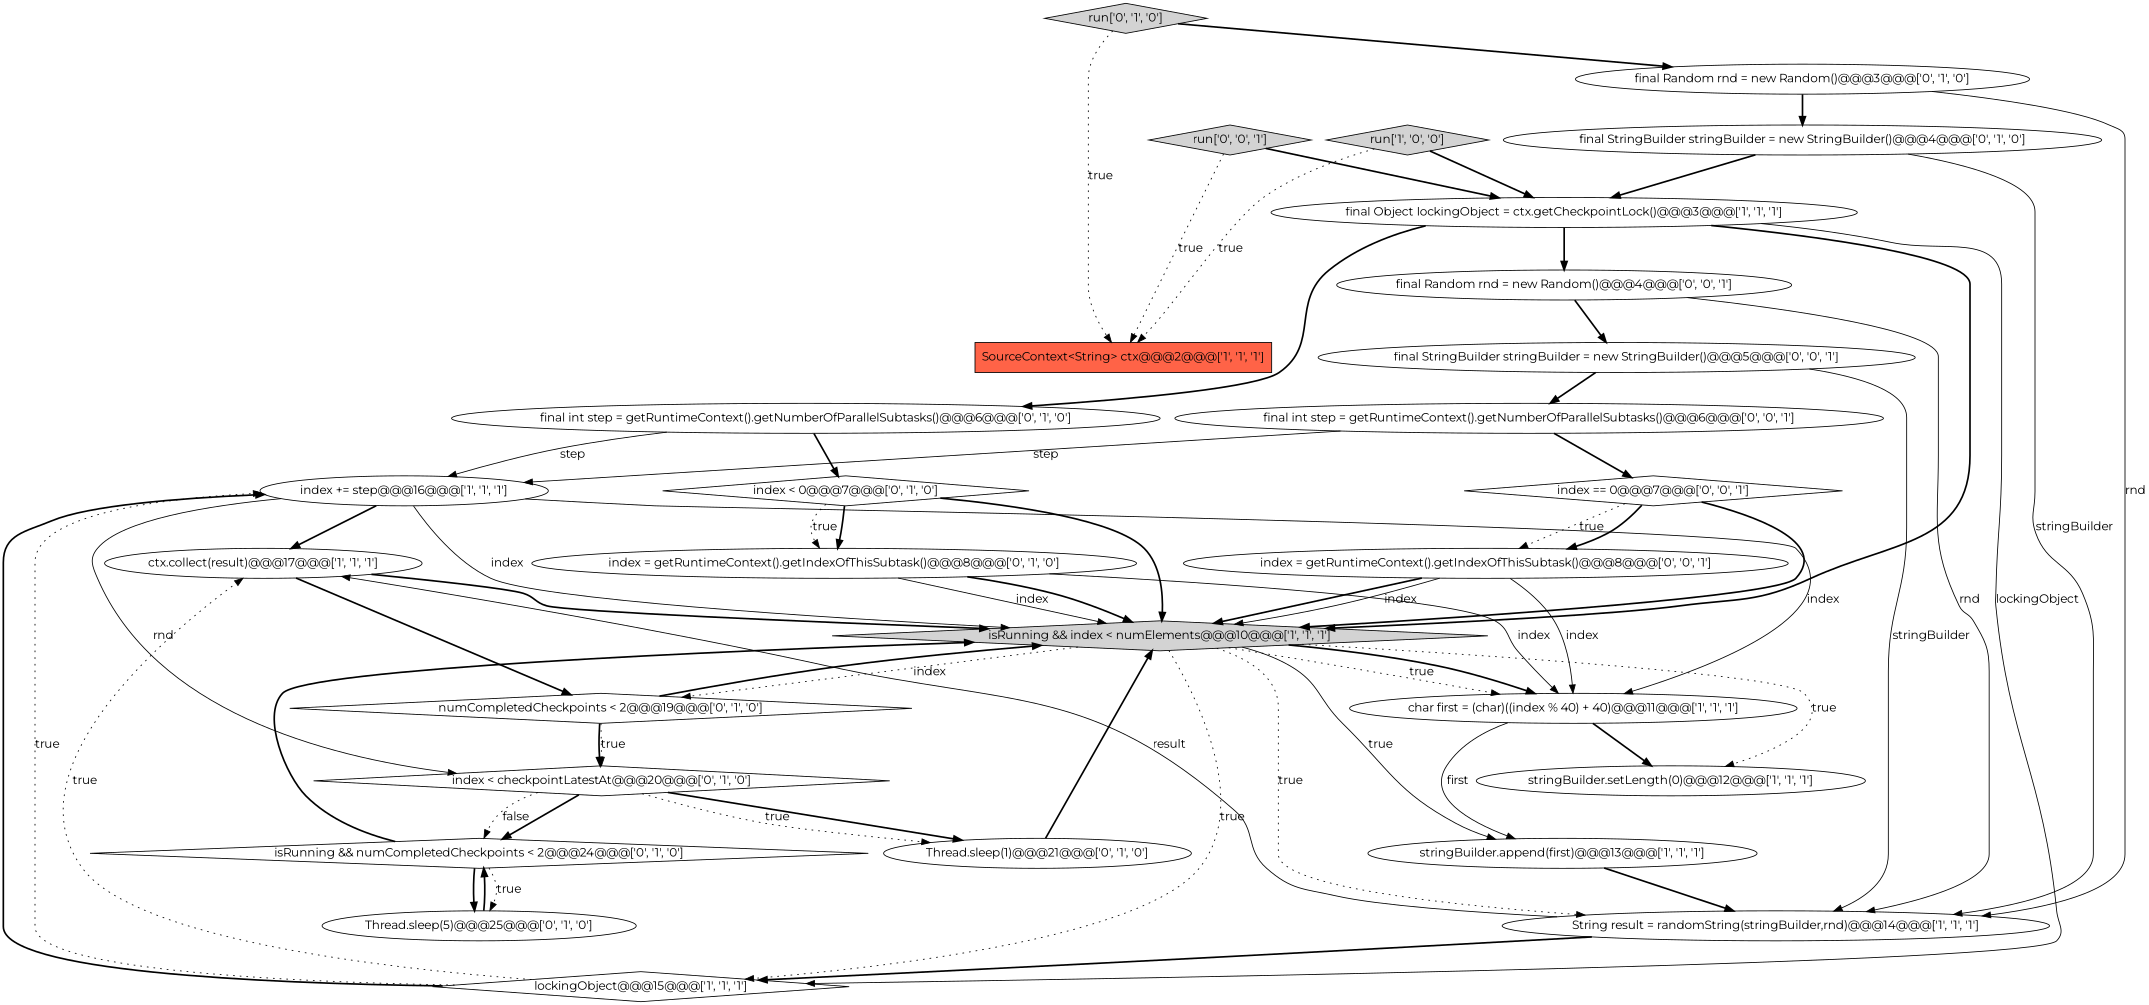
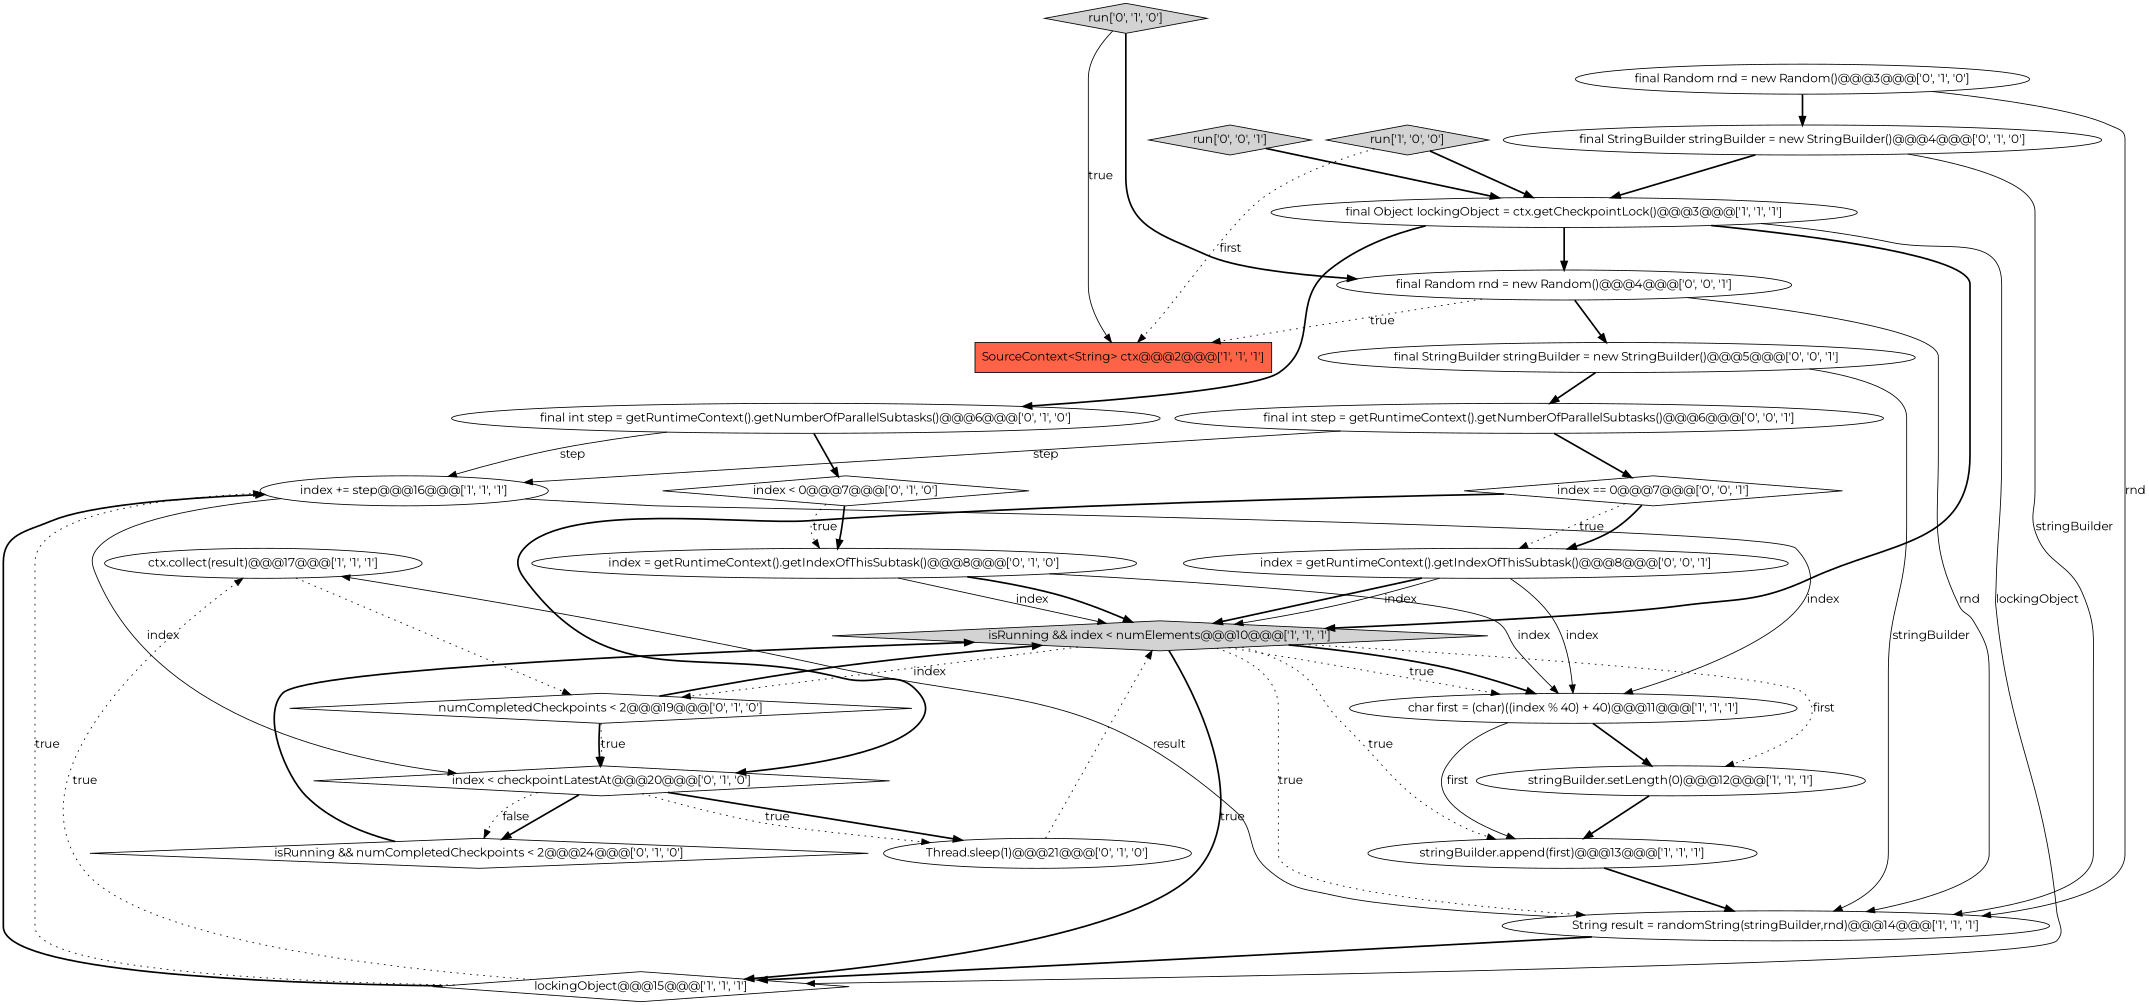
edge "run['0', '1', '0']" -> "final Random rnd = new Random()@@@3@@@['0', '1', '0']": now "run['0', '1', '0']" -> "final Random rnd = new Random()@@@4@@@['0', '0', '1']"
edge "run['0', '1', '0']" -> "SourceContext<String> ctx@@@2@@@['1', '1', '1']": style dotted -> solid
edge "run['0', '0', '1']" -> "SourceContext<String> ctx@@@2@@@['1', '1', '1']": now "final Random rnd = new Random()@@@4@@@['0', '0', '1']" -> "SourceContext<String> ctx@@@2@@@['1', '1', '1']"
edge "run['1', '0', '0']" -> "SourceContext<String> ctx@@@2@@@['1', '1', '1']": label "true" -> "first"
edge "index < 0@@@7@@@['0', '1', '0']" -> "isRunning && index < numElements@@@10@@@['1', '1', '1']": removed
edge "index += step@@@16@@@['1', '1', '1']" -> "ctx.collect(result)@@@17@@@['1', '1', '1']": removed
edge "index == 0@@@7@@@['0', '0', '1']" -> "isRunning && index < numElements@@@10@@@['1', '1', '1']": now "index == 0@@@7@@@['0', '0', '1']" -> "index < checkpointLatestAt@@@20@@@['0', '1', '0']"
edge "index += step@@@16@@@['1', '1', '1']" -> "isRunning && index < numElements@@@10@@@['1', '1', '1']": removed, label "index"
edge "ctx.collect(result)@@@17@@@['1', '1', '1']" -> "isRunning && index < numElements@@@10@@@['1', '1', '1']": removed
edge "ctx.collect(result)@@@17@@@['1', '1', '1']" -> "numCompletedCheckpoints < 2@@@19@@@['0', '1', '0']": style bold -> dotted
edge "index += step@@@16@@@['1', '1', '1']" -> "index < checkpointLatestAt@@@20@@@['0', '1', '0']": label "rnd" -> "index"
edge "isRunning && index < numElements@@@10@@@['1', '1', '1']" -> "stringBuilder.setLength(0)@@@12@@@['1', '1', '1']": label "true" -> "first"
edge "isRunning && index < numElements@@@10@@@['1', '1', '1']" -> "stringBuilder.append(first)@@@13@@@['1', '1', '1']": style solid -> dotted
edge "Thread.sleep(1)@@@21@@@['0', '1', '0']" -> "isRunning && index < numElements@@@10@@@['1', '1', '1']": style bold -> dotted
edge "stringBuilder.setLength(0)@@@12@@@['1', '1', '1']" -> "stringBuilder.append(first)@@@13@@@['1', '1', '1']": added
edge "isRunning && index < numElements@@@10@@@['1', '1', '1']" -> "lockingObject@@@15@@@['1', '1', '1']": style dotted -> bold
node "Thread.sleep(5)@@@25@@@['0', '1', '0']": removed
